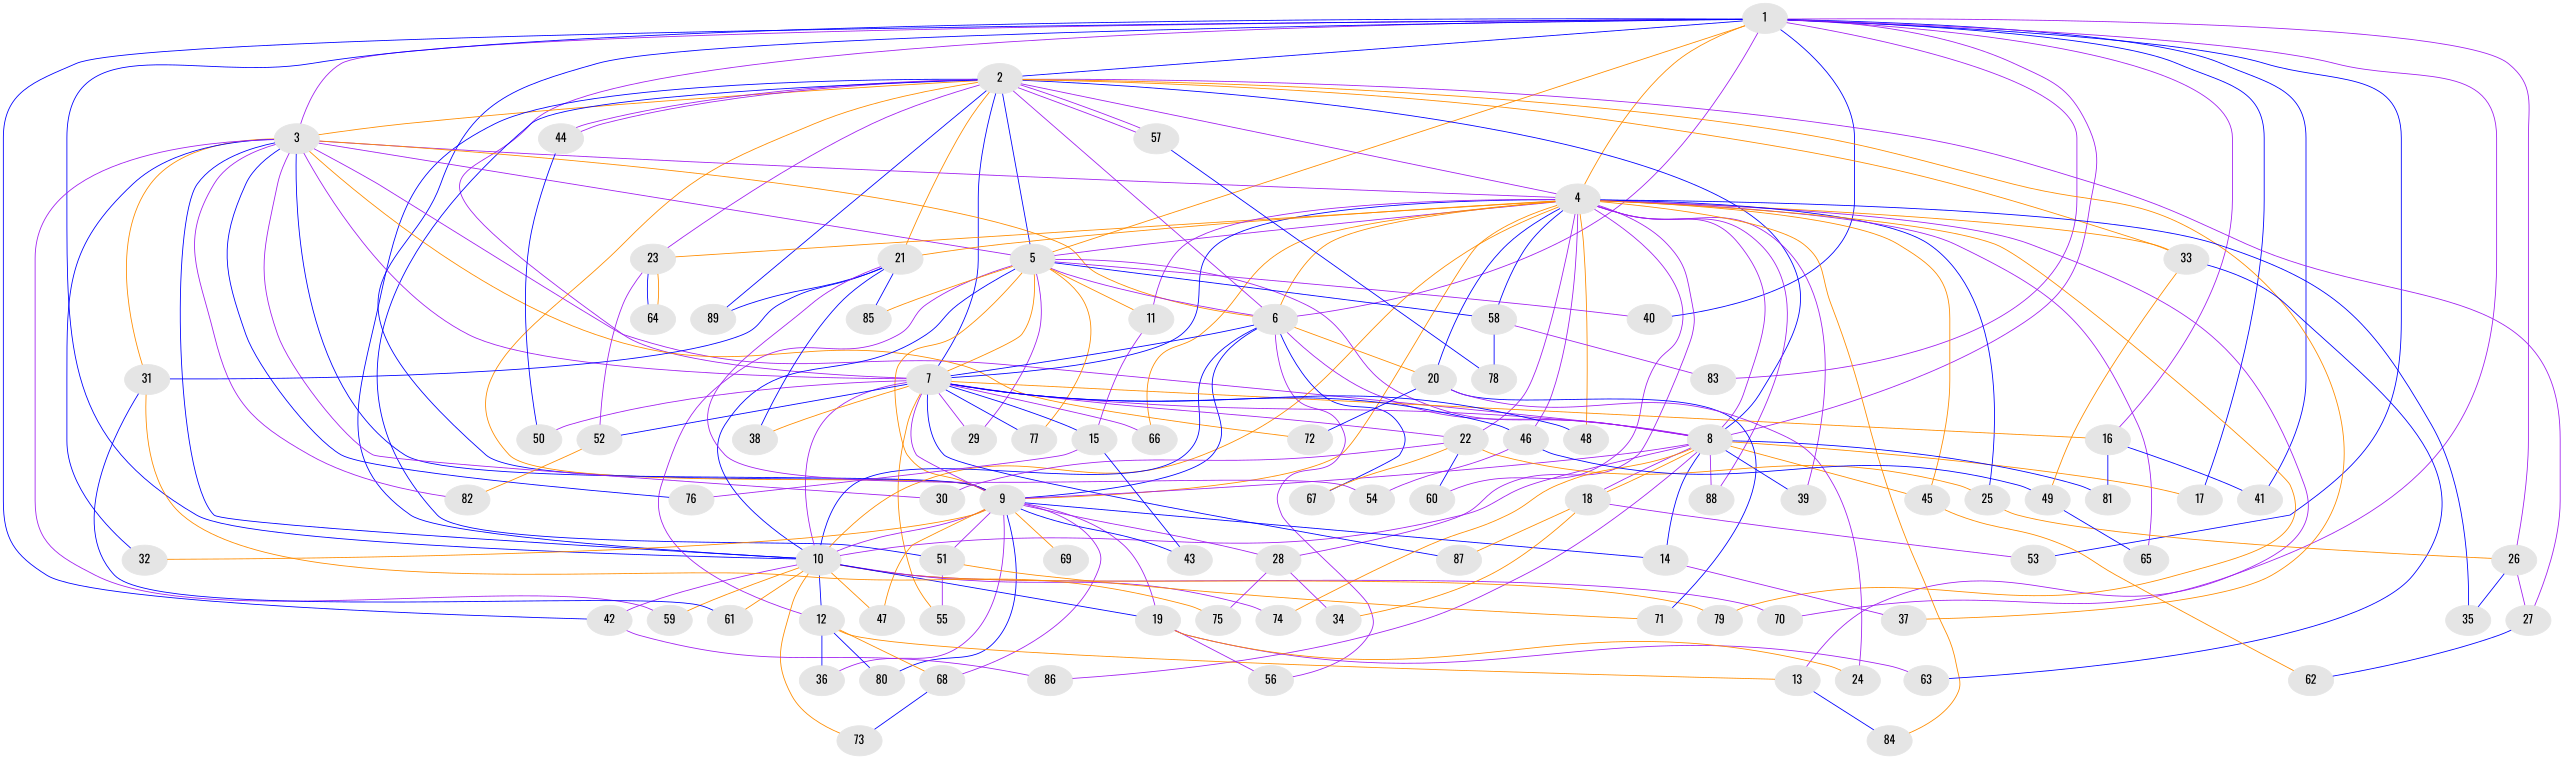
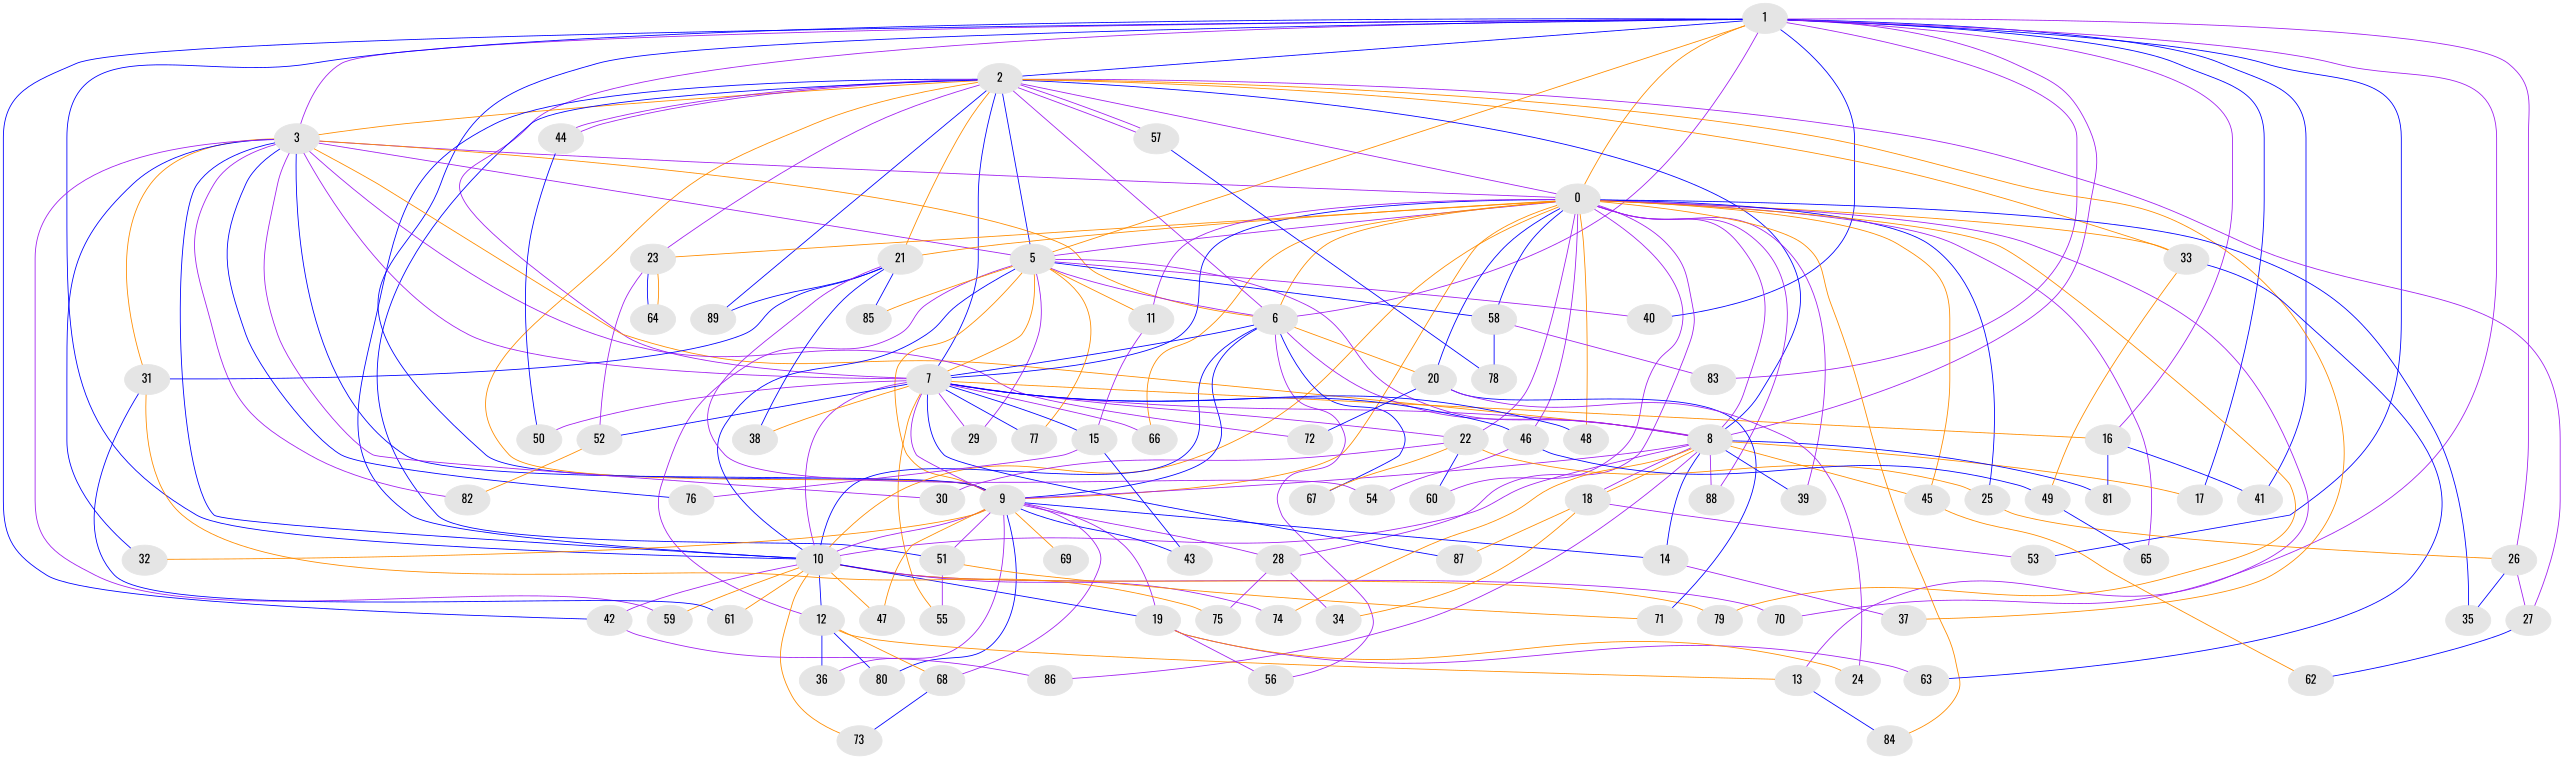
node "4": label "4" -> "0"
edge "3" -- "72": color darkorange -> purple
edge "3" -- "8": color purple -> darkorange
